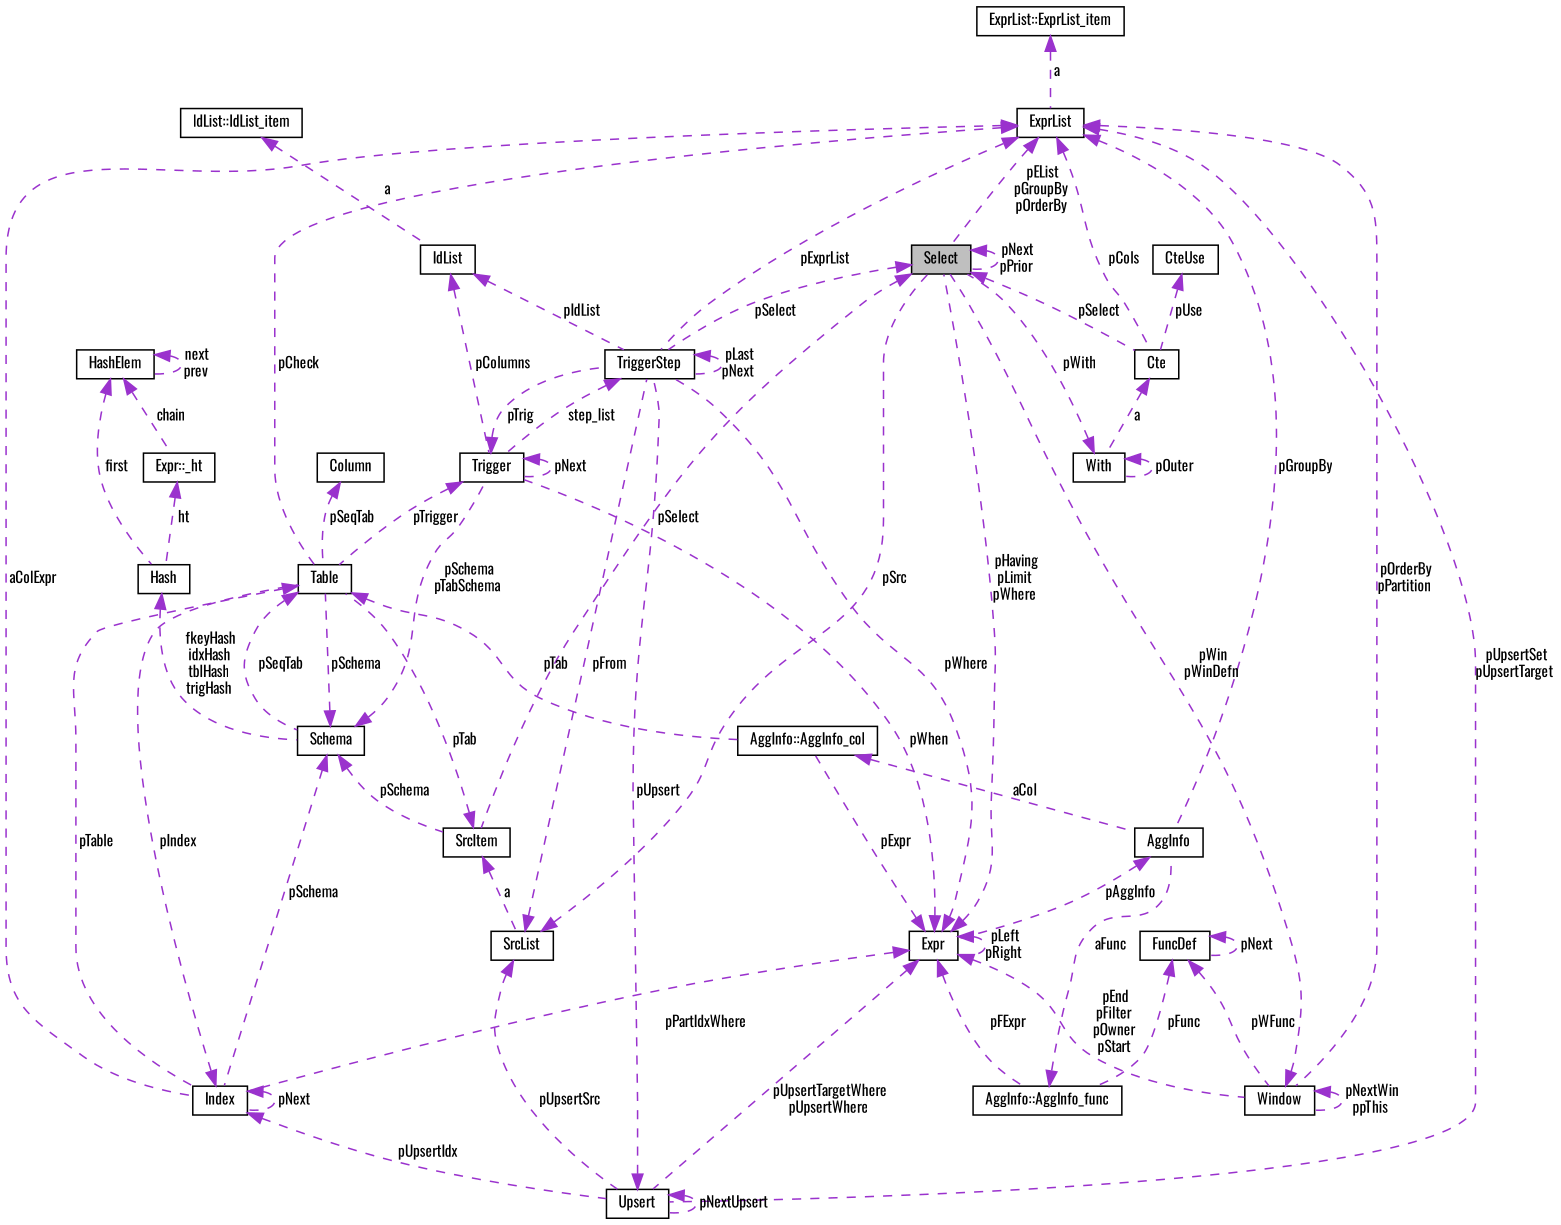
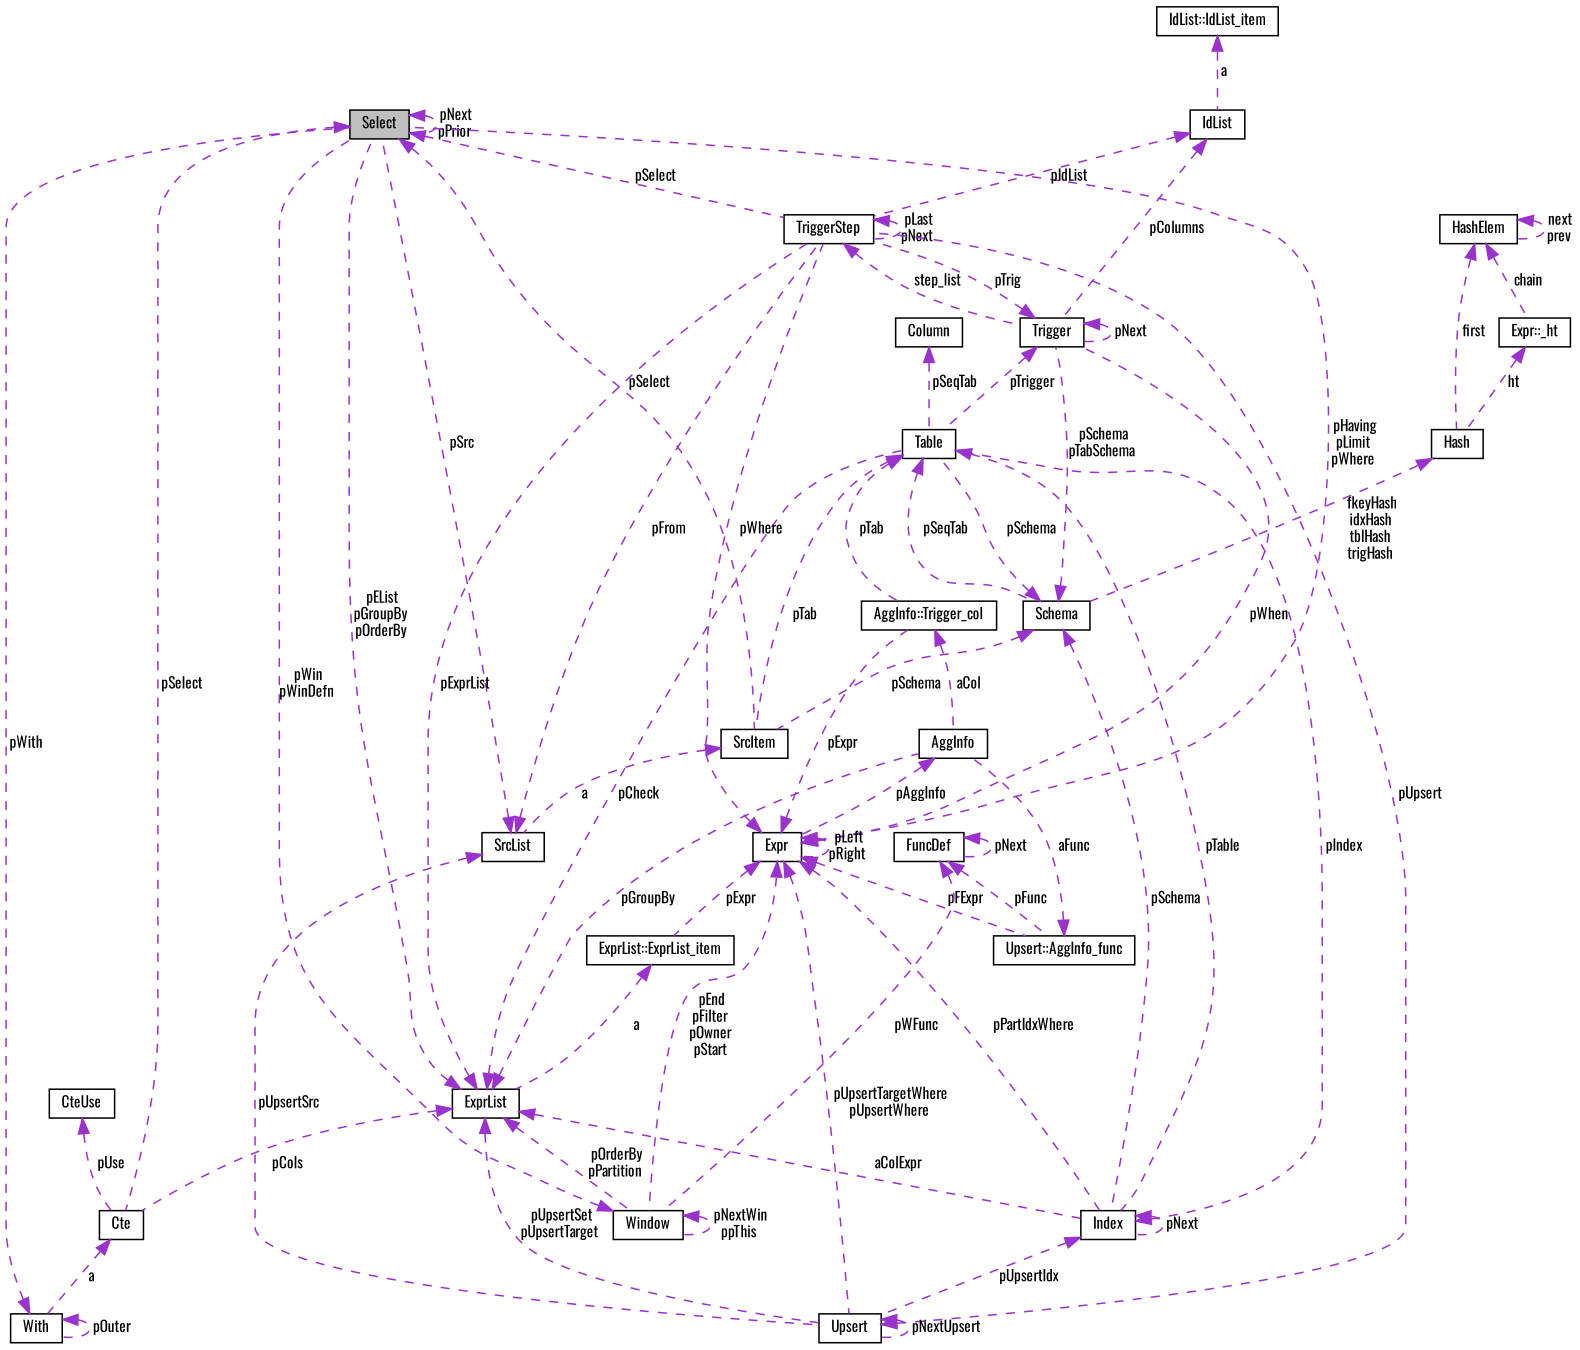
edge "Table" -> "SrcItem": reversed
node "AggInfo::AggInfo_col": label "AggInfo::AggInfo_col" -> "AggInfo::Trigger_col"
edge "ExprList::ExprList_item" -> "Expr": added, label "pExpr"
node "AggInfo::AggInfo_func": label "AggInfo::AggInfo_func" -> "Upsert::AggInfo_func"
